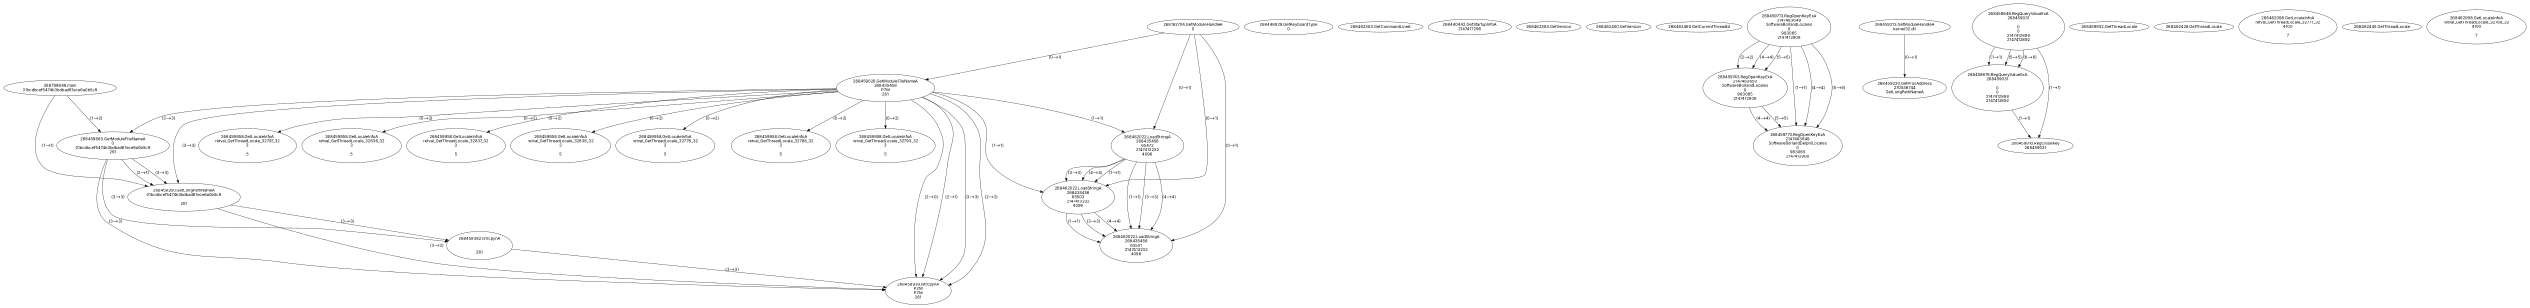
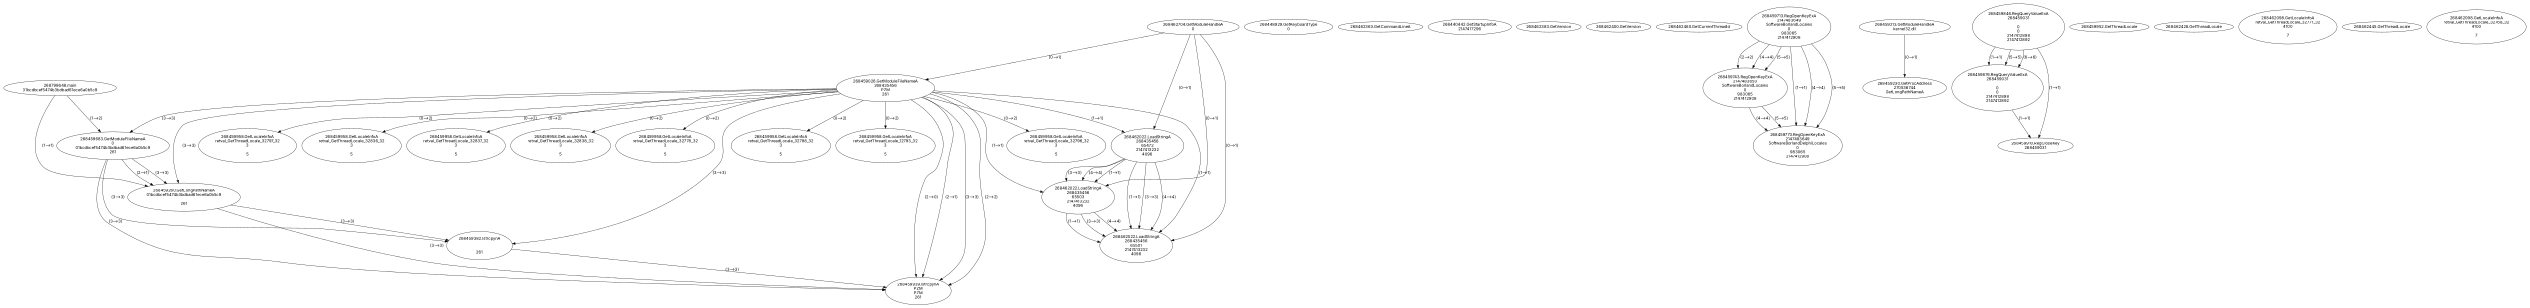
node "268162704.GetModuleHandleA 0": label "268162704.GetModuleHandleA 0" -> "268462704.GetModuleHandleA 0"
edge "268459026.GetModuleFileNameA 268435456 PZM 261" -> "268462022.LoadStringA 268435456 65501 2147413232 4096": added, label "(1-->1)"
node "268459958.GetLocaleInfoA retval_GetThreadLocale_32793_32 3 5": label "268459958.GetLocaleInfoA retval_GetThreadLocale_32793_32 3 5" -> "268459958.GetLocaleInfoA retval_GetThreadLocale_12793_32 3 5"
node "268459958.GetLocaleInfoA retval_GetThreadLocale_32796_32 3 5": added
edge "268459026.GetModuleFileNameA 268435456 PZM 261" -> "268459382.lstrcpynA 261": added, label "(3-->3)"
